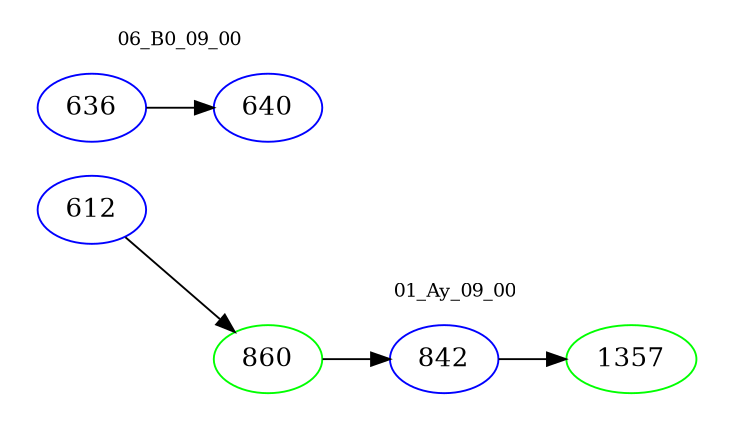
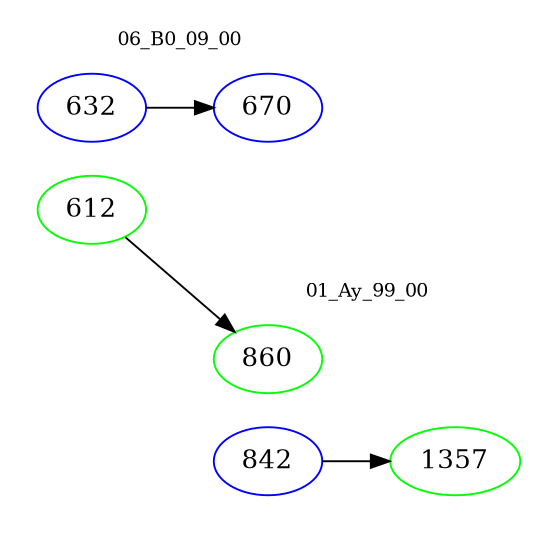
node "636": label "636" -> "632"
node "640": label "640" -> "670"
node "612": color blue -> green
cluster "01_Ay_09_00": label "01_Ay_09_00" -> "01_Ay_99_00"
edge "860" -> "842": removed
